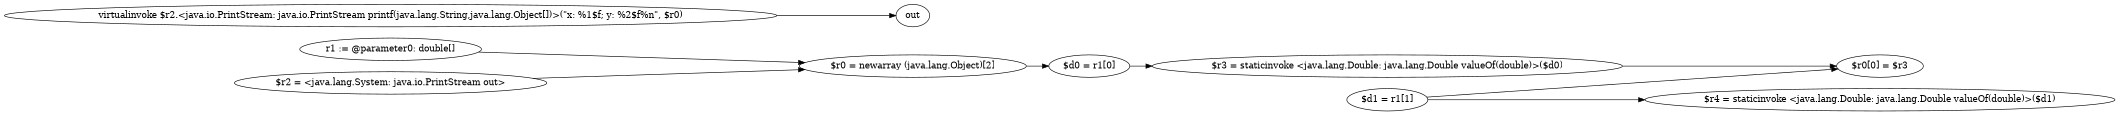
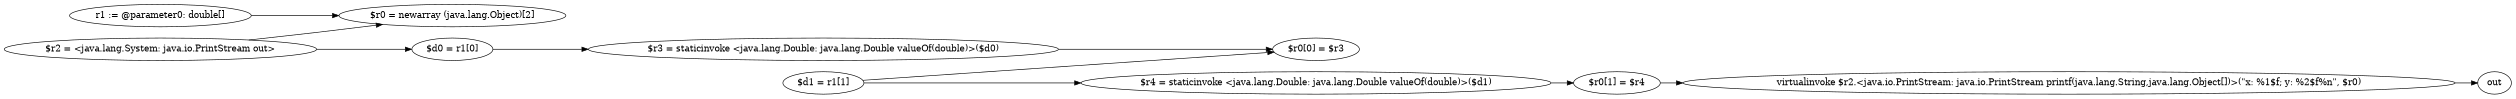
edge "$r0 = newarray (java.lang.Object)[2]" -> "$d0 = r1[0]": now "$r2 = <java.lang.System: java.io.PrintStream out>" -> "$d0 = r1[0]"
node "$r0[1] = $r4": added
